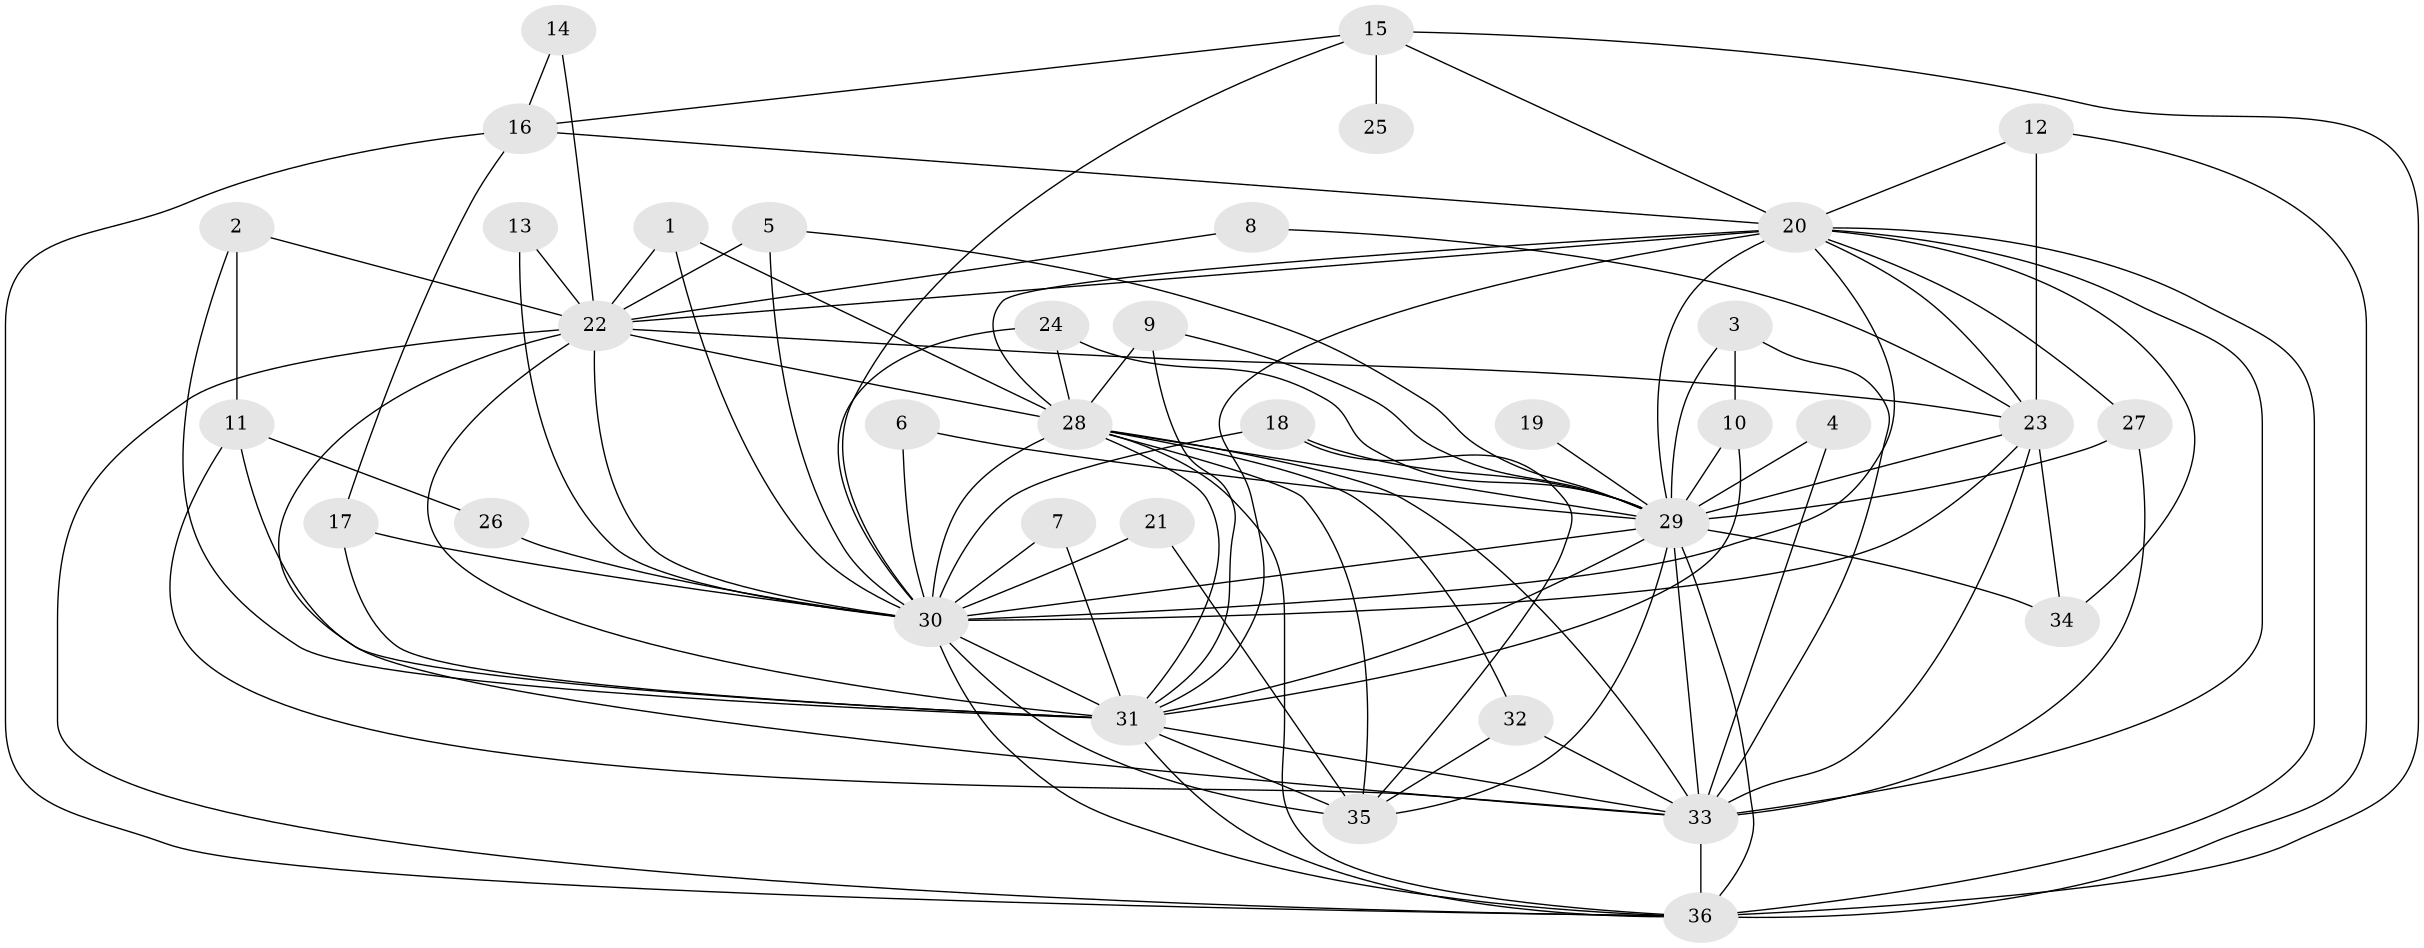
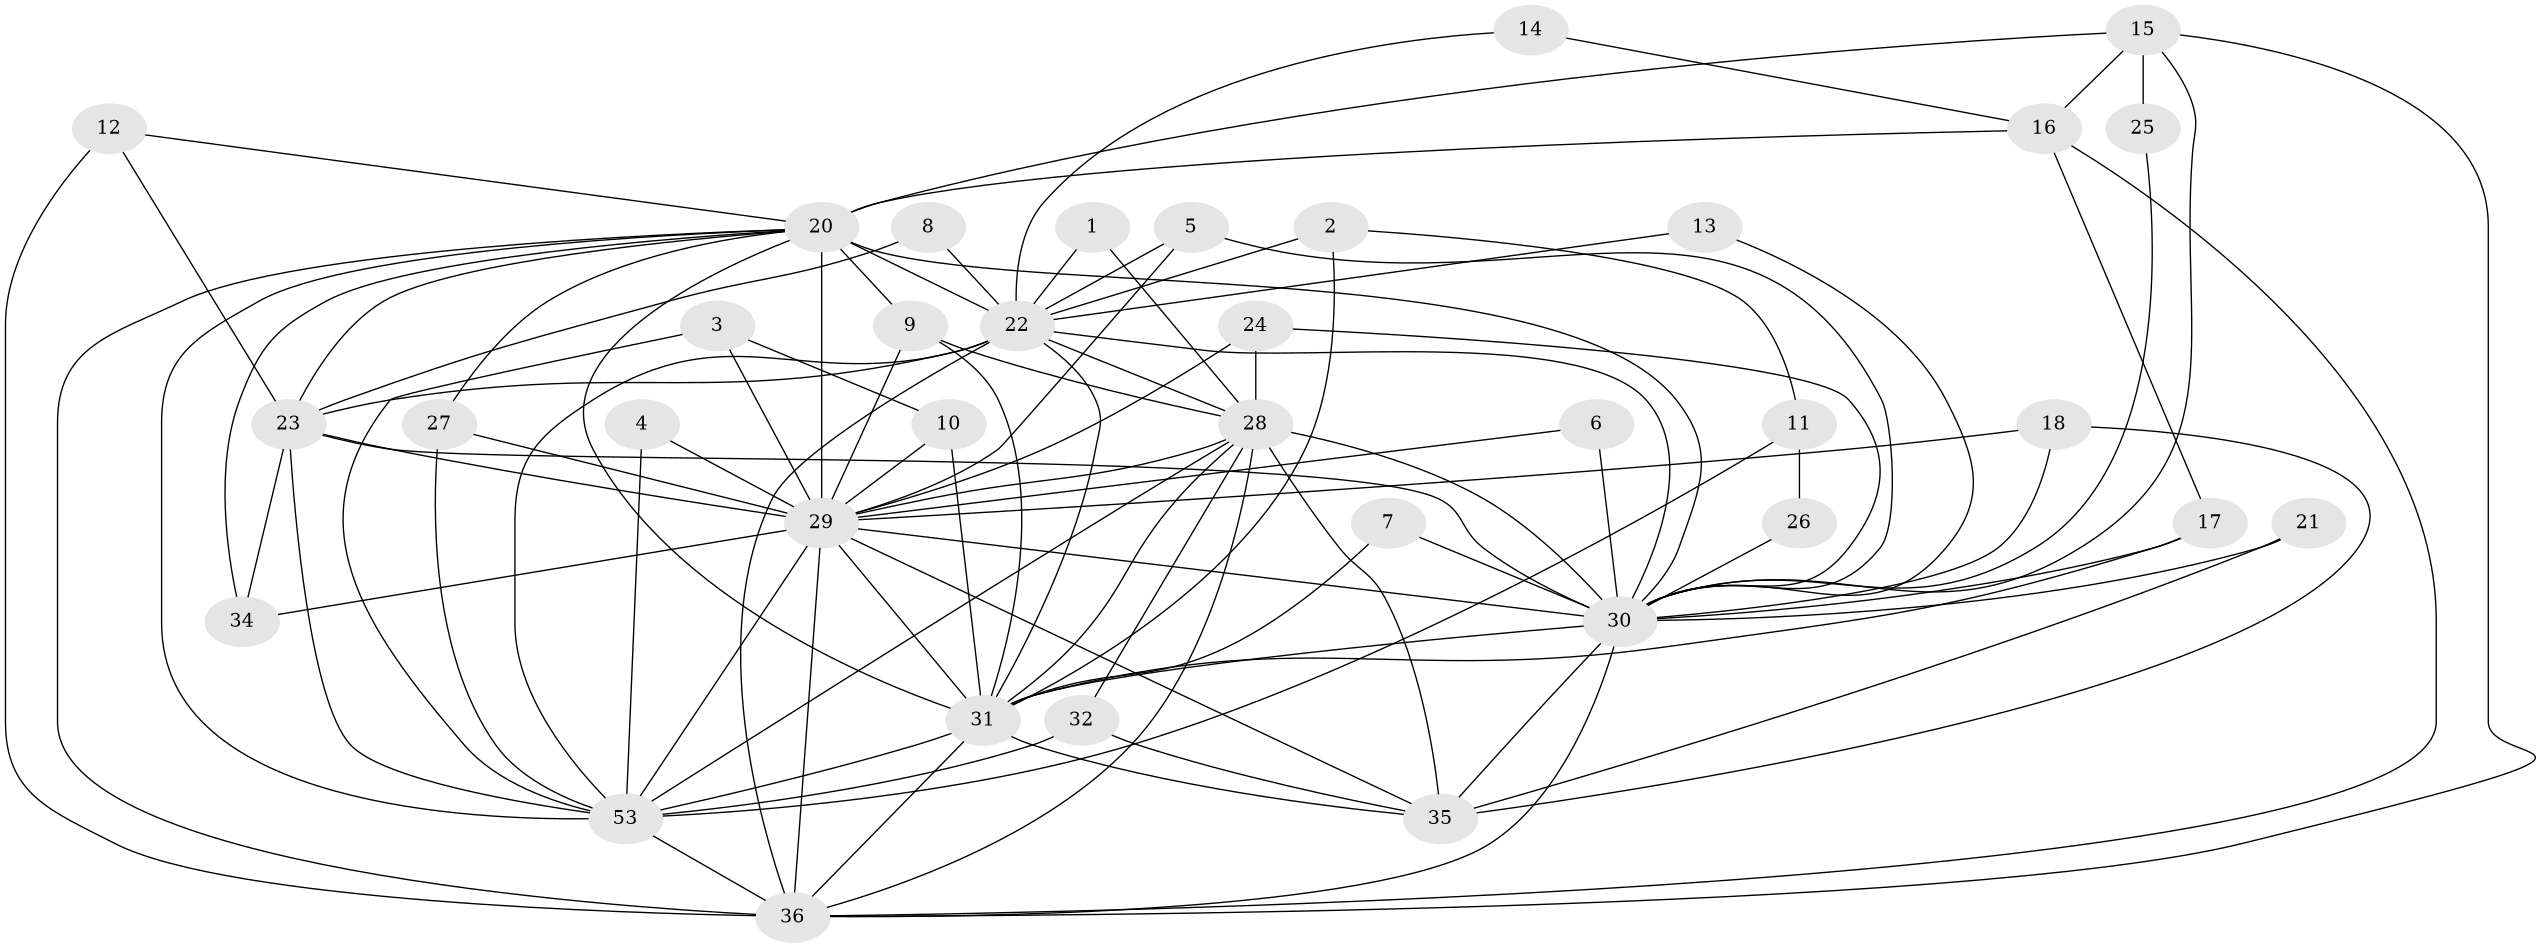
edge "20" -- "28": now "20" -- "9"
node "19": removed
edge "1" -- "30": now "25" -- "30"
edge "11" -- "31": removed
node "33": label "33" -> "53"
